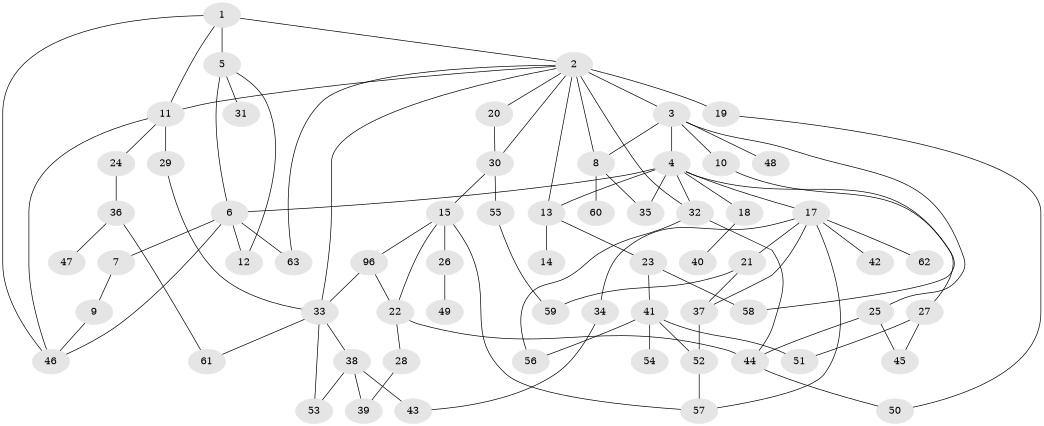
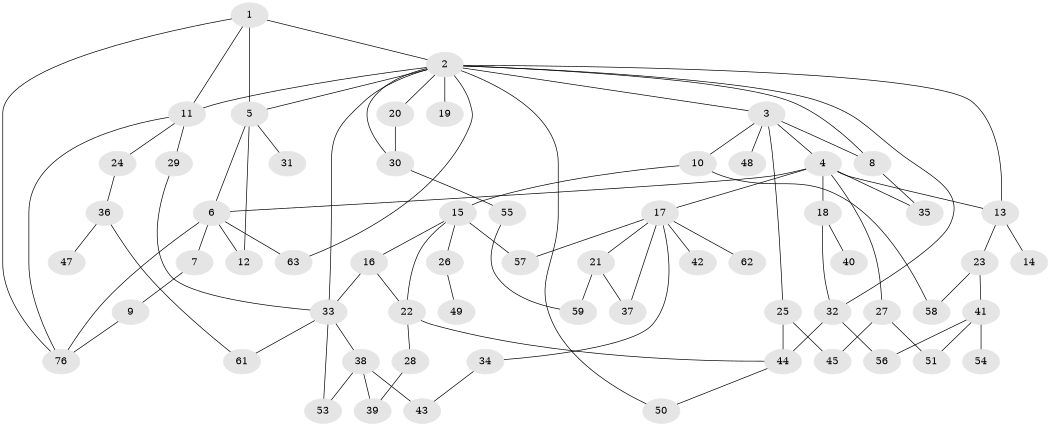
edge "2" -- "5": added
edge "30" -- "15": now "10" -- "15"
edge "4" -- "32": now "18" -- "32"
edge "19" -- "50": now "2" -- "50"
node "60": removed
node "96": label "96" -> "16"
node "46": label "46" -> "76"
node "52": removed
